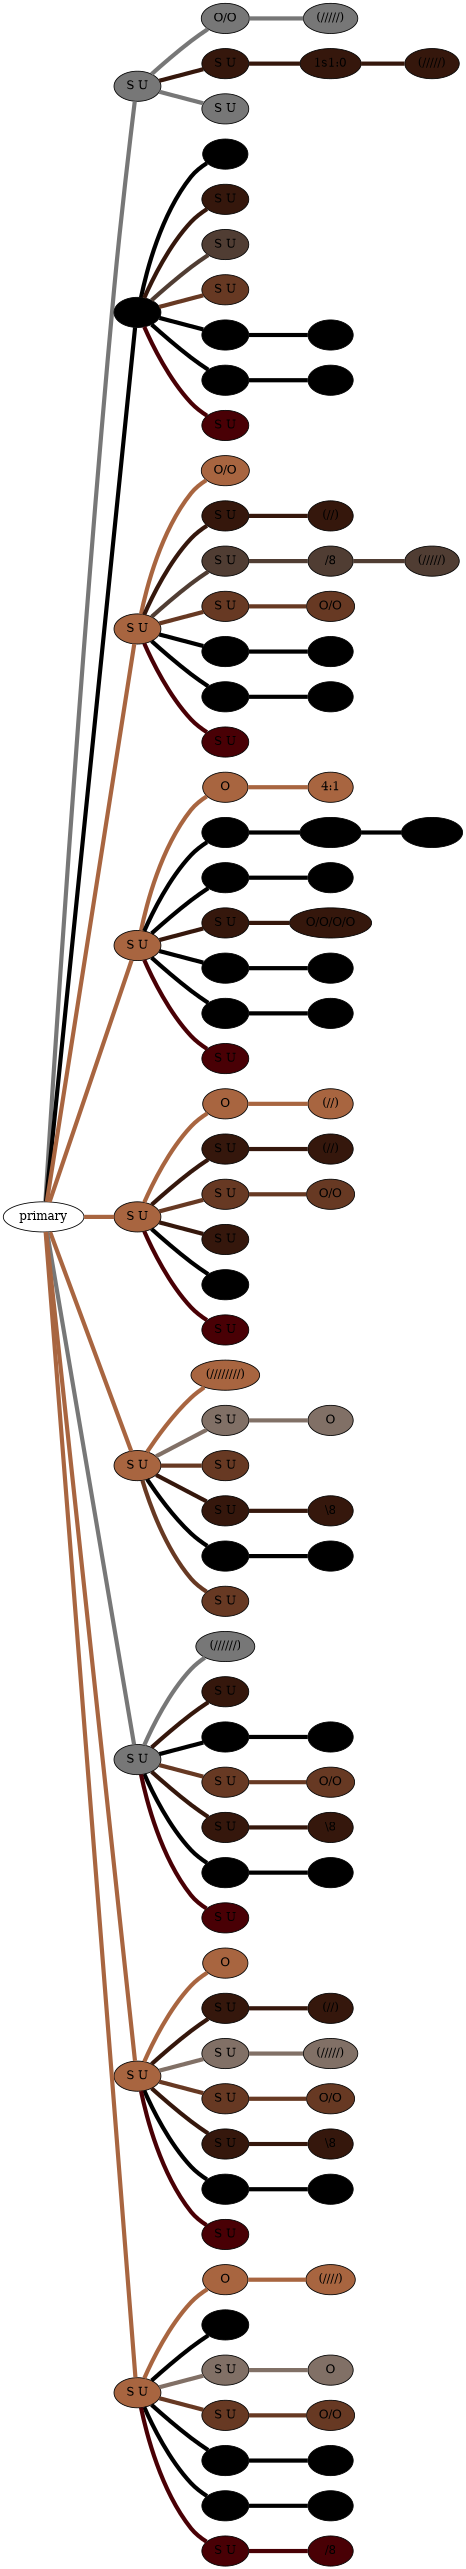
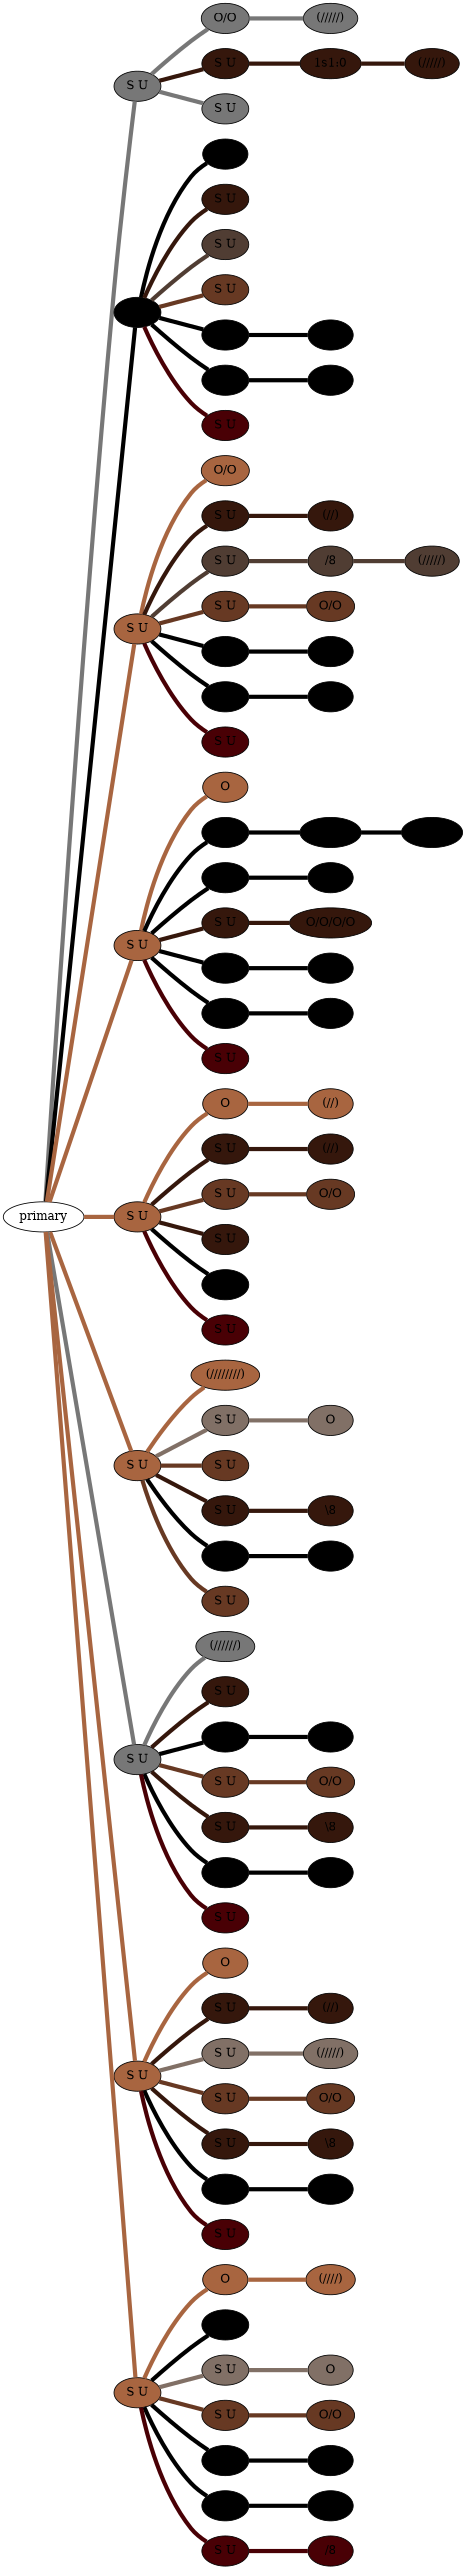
node "4:1": removed
